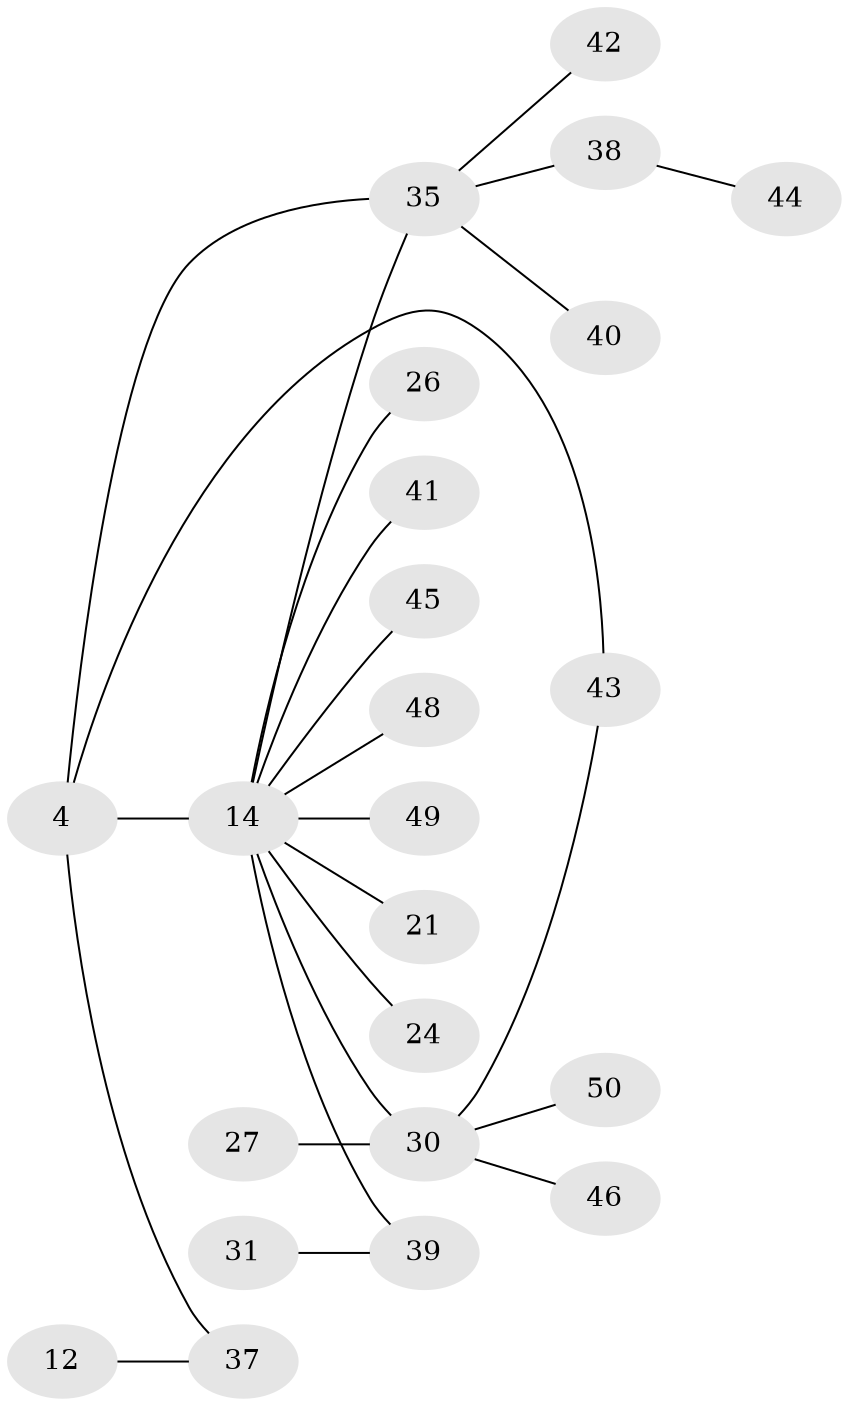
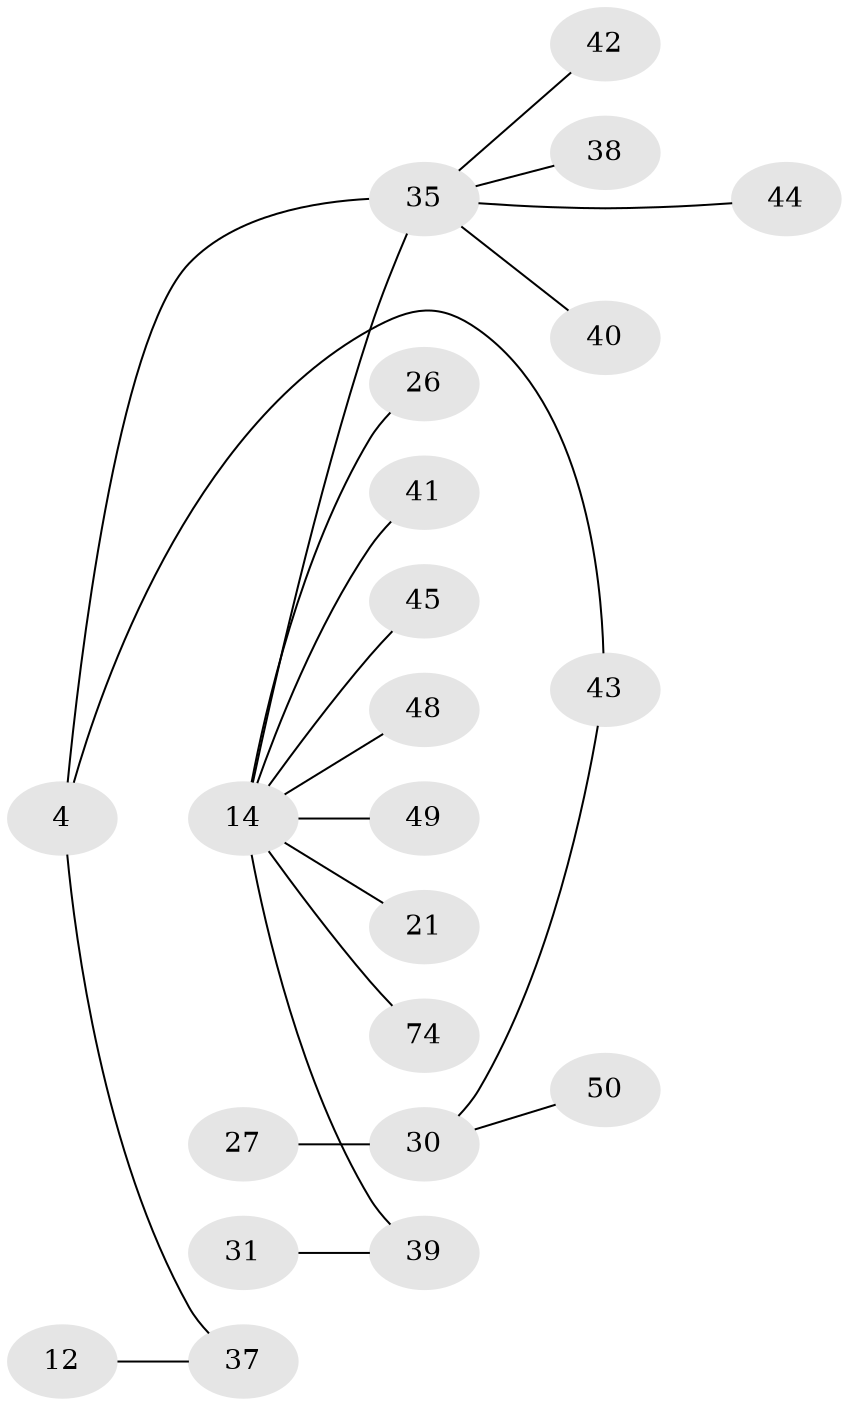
edge "38" -- "44": now "35" -- "44"
edge "4" -- "14": removed
edge "14" -- "30": removed
node "24": label "24" -> "74"
node "46": removed
